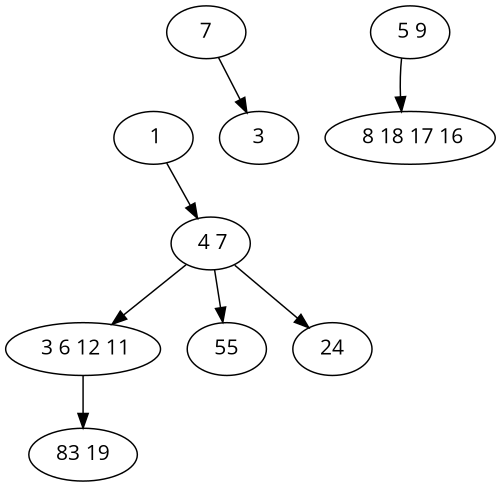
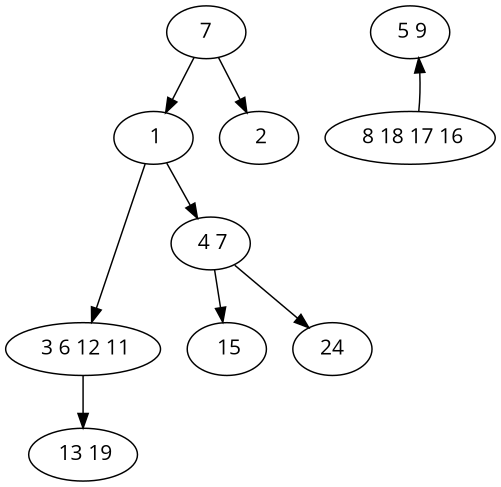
edge "5 9" -> "8 18 17 16": reversed
edge "7" -> "1": added
node "3": label "3" -> "2"
edge "4 7" -> "3 6 12 11": now "1" -> "3 6 12 11"
node "55": label "55" -> "15"
node "83 19": label "83 19" -> "13 19"
